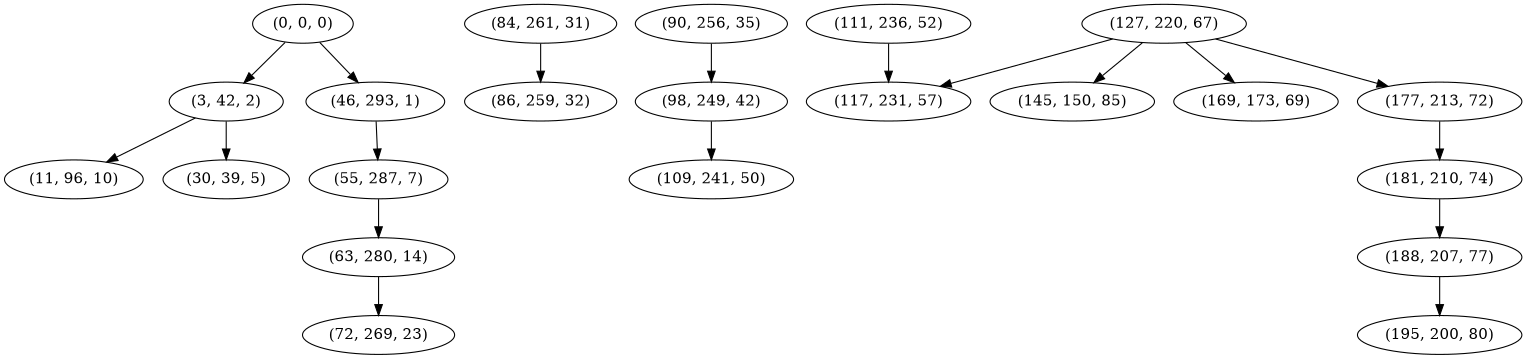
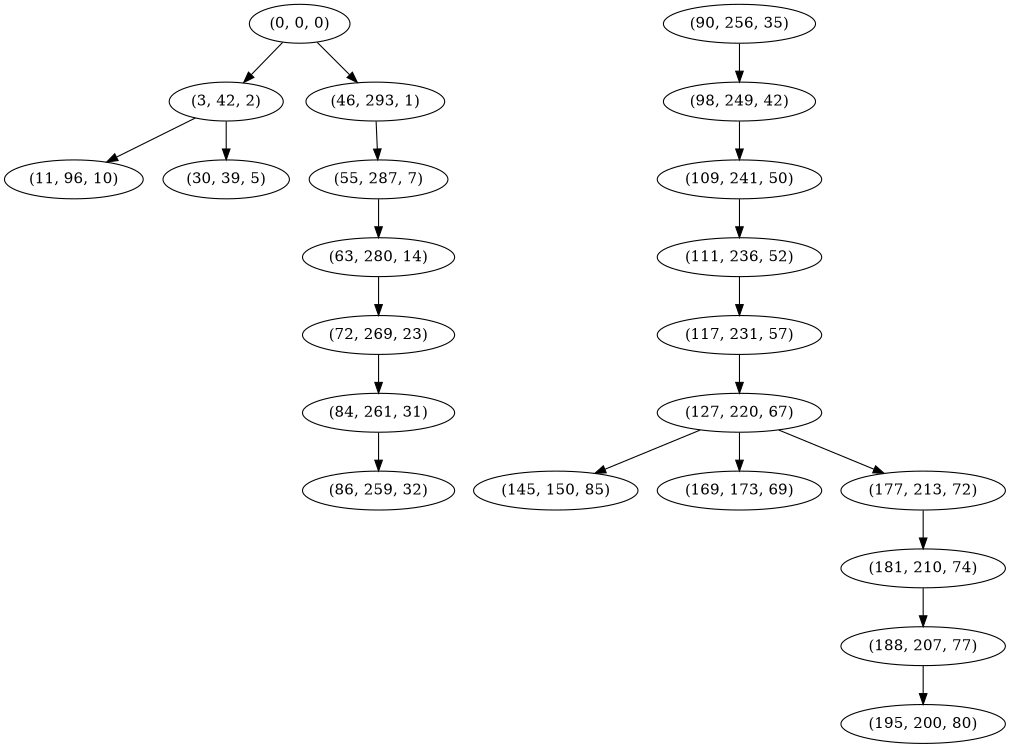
edge "(127, 220, 67)" -> "(117, 231, 57)": reversed
edge "(109, 241, 50)" -> "(111, 236, 52)": added
edge "(72, 269, 23)" -> "(84, 261, 31)": added
